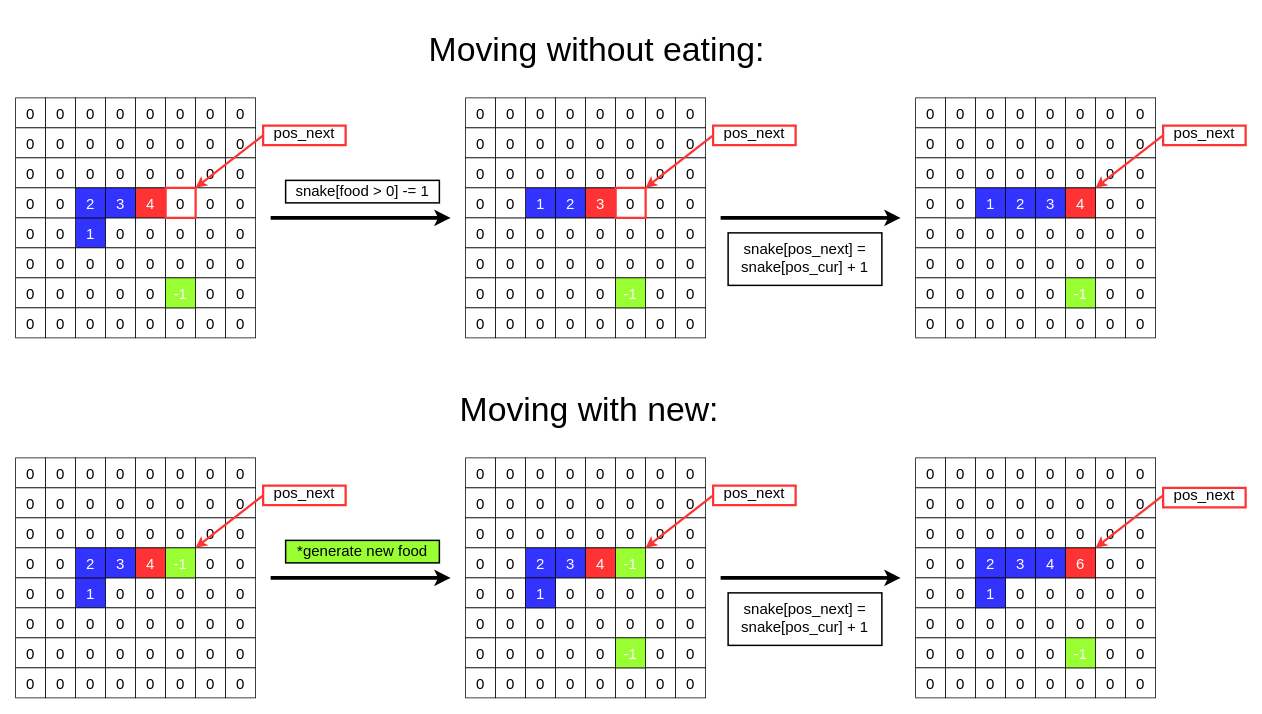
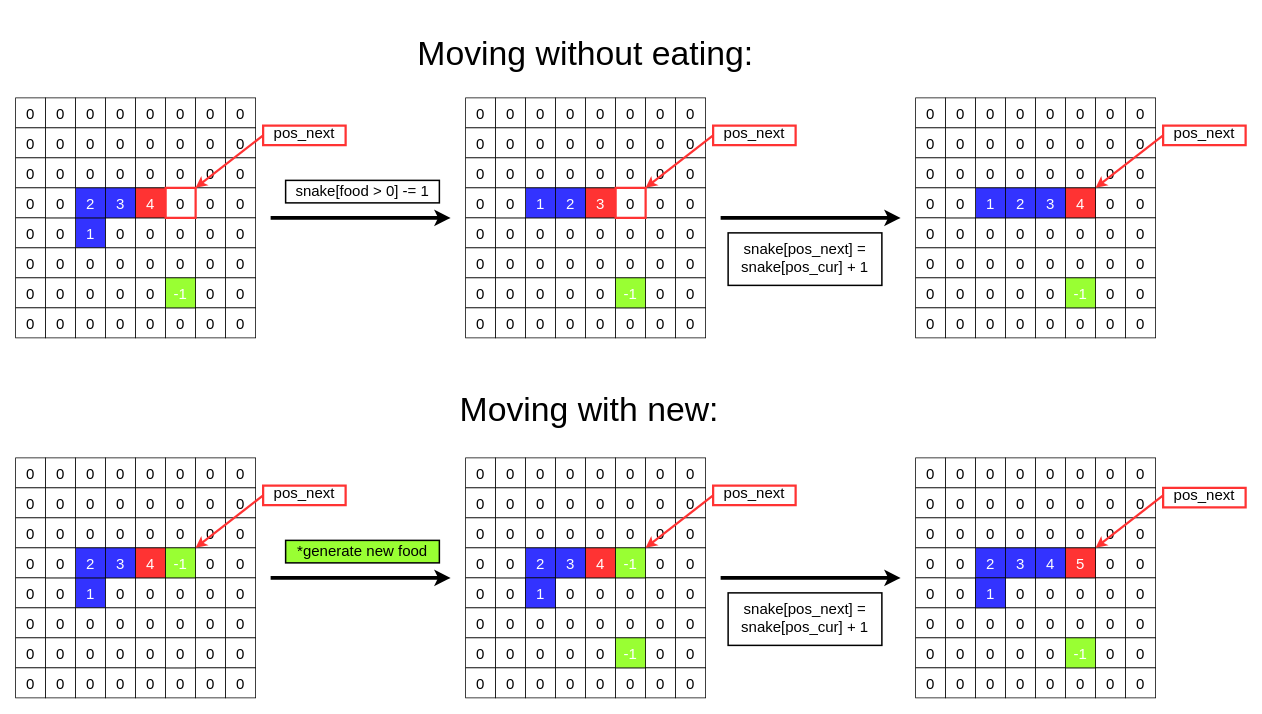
node "Moving without eating:": moved (597, 49) -> (585, 53)
node "6": label "6" -> "5"
